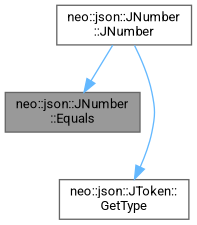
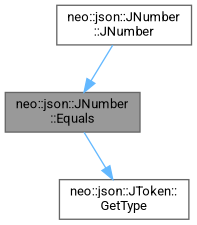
edge "neo::json::JNumber ::JNumber" -> "neo::json::JToken:: GetType": now "neo::json::JNumber ::Equals" -> "neo::json::JToken:: GetType"
